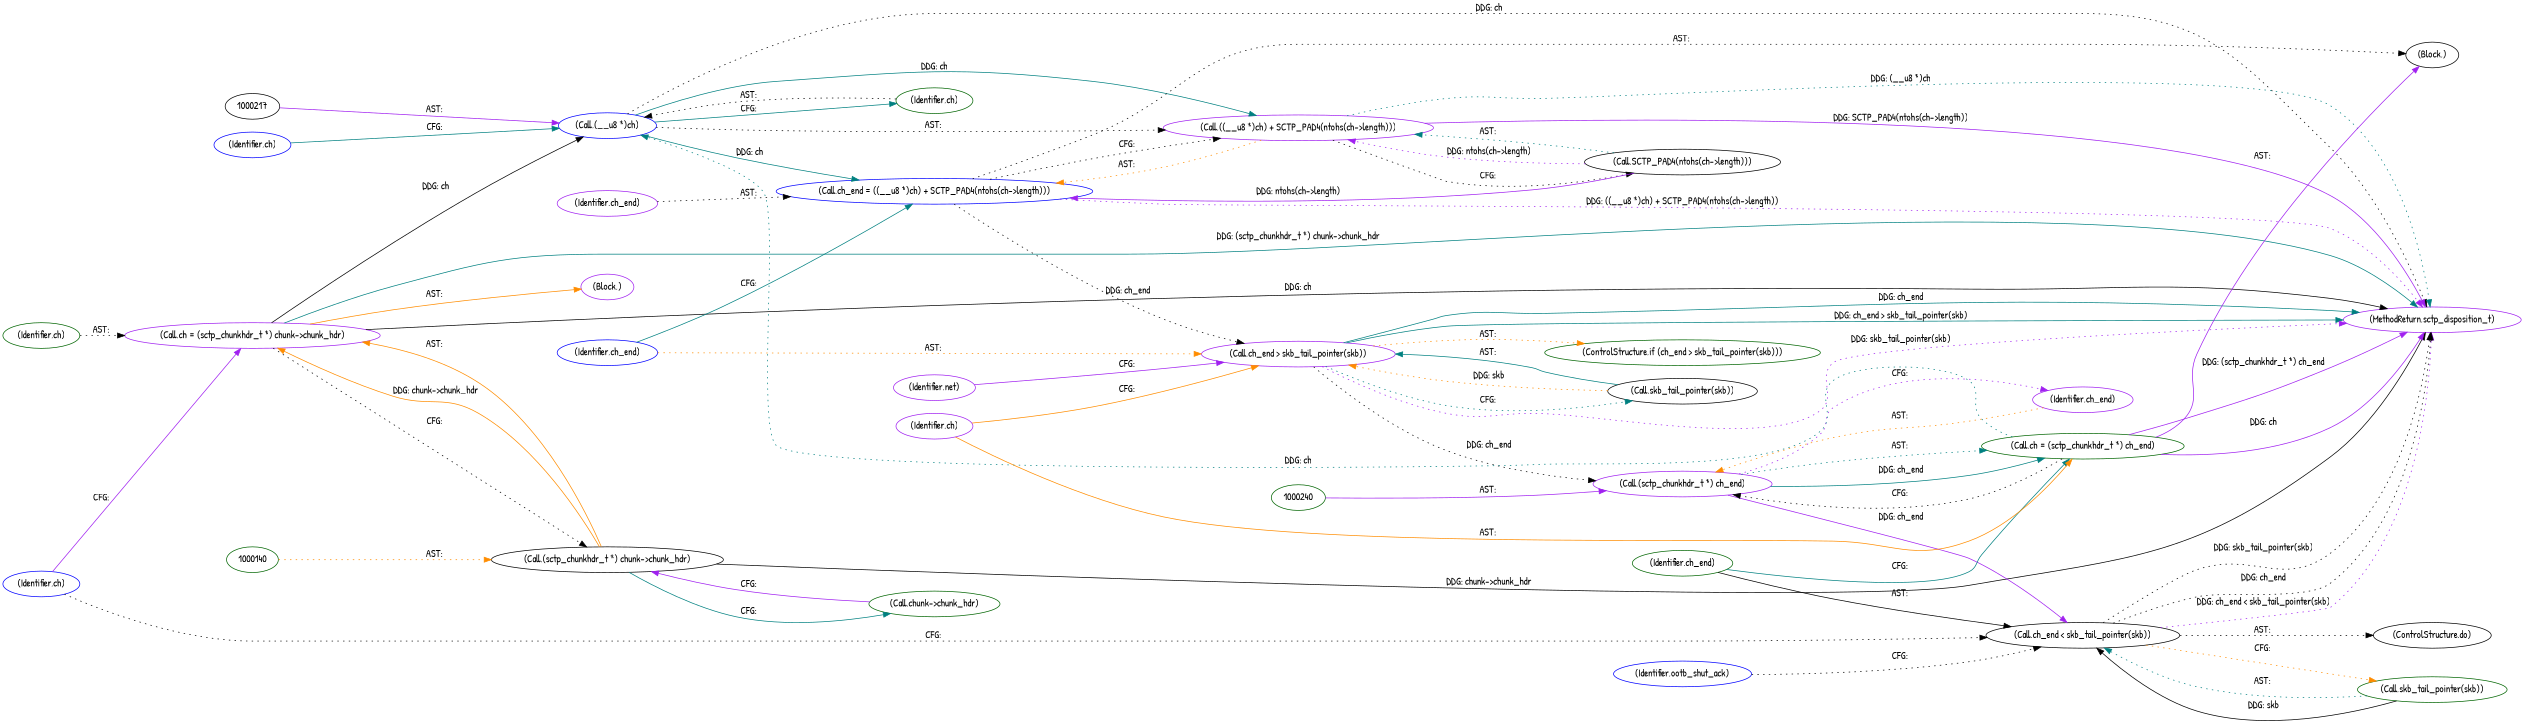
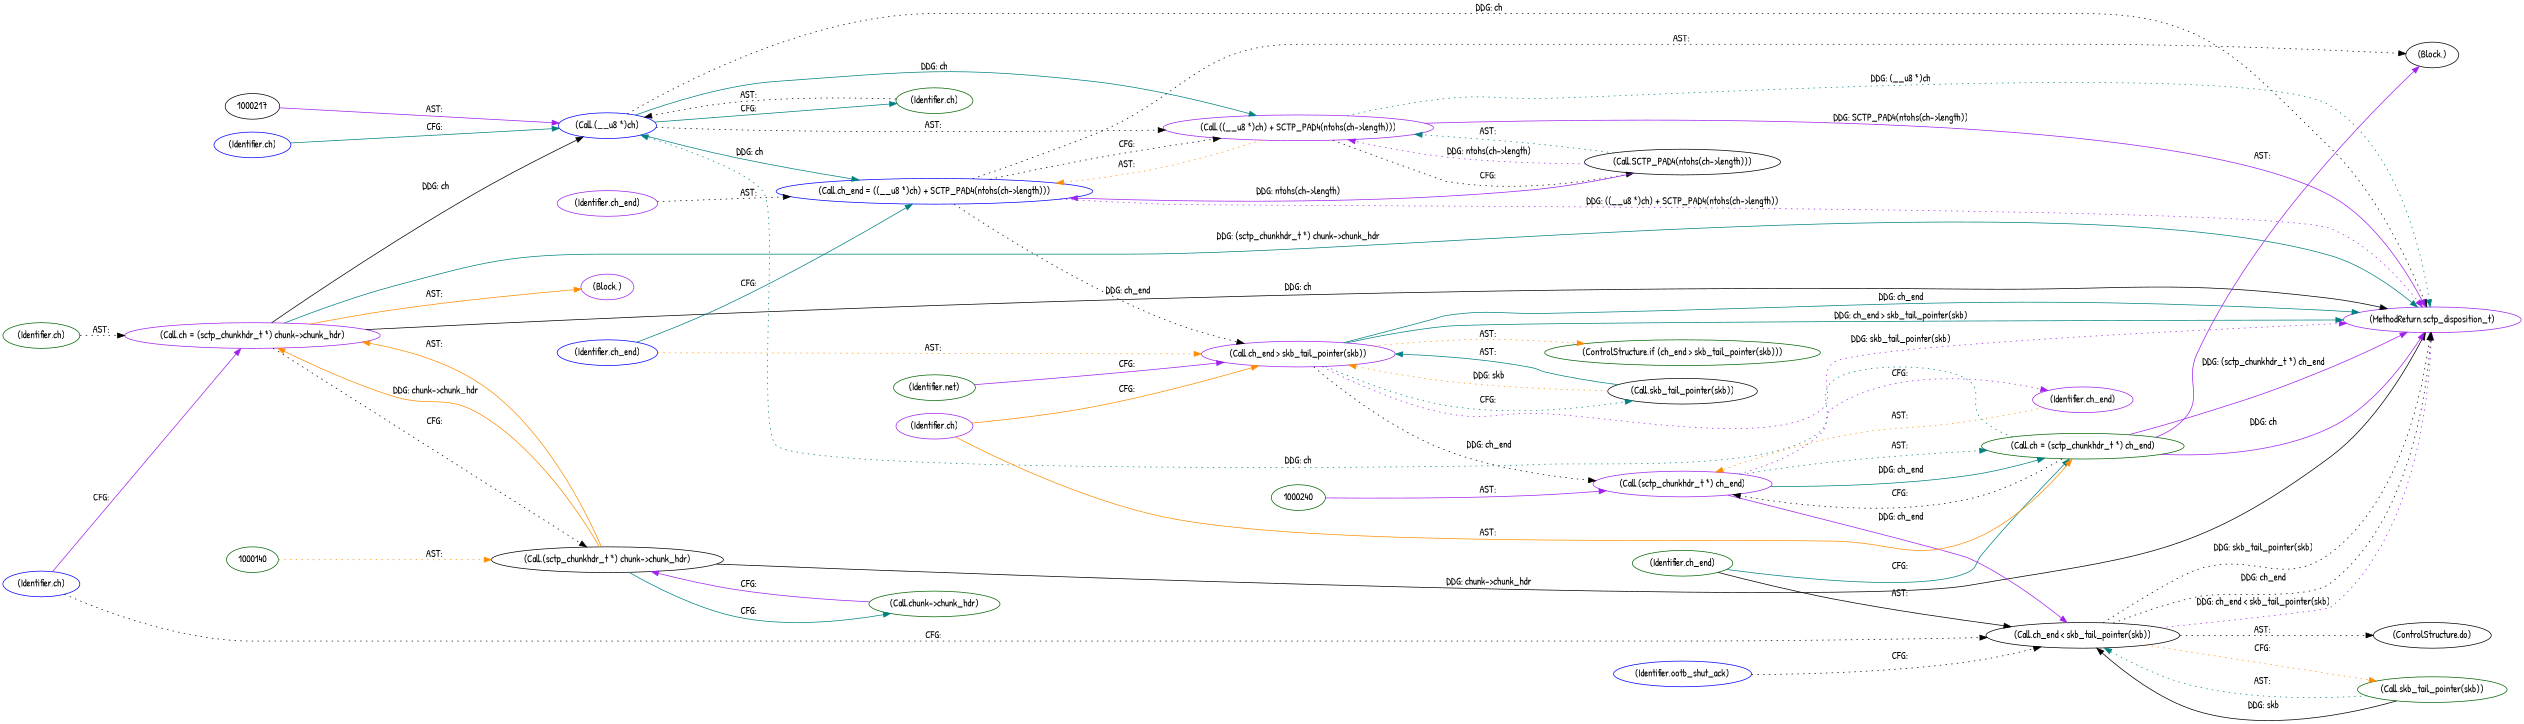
node "(Identifier,net)": color purple -> darkgreen
